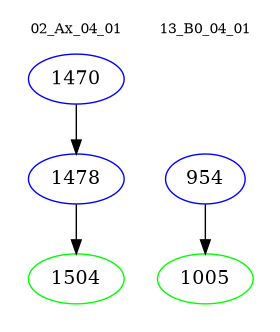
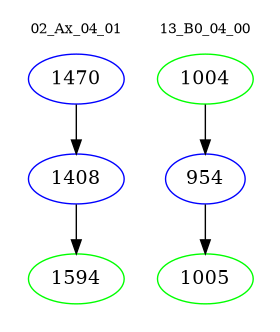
cluster "13_B0_04_01": label "13_B0_04_01" -> "13_B0_04_00"
node "1004": added
node "1478": label "1478" -> "1408"
node "1504": label "1504" -> "1594"
